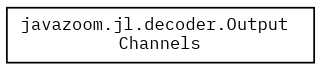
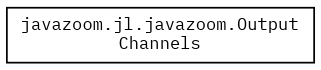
node "javazoom.jl.decoder.Output Channels": label "javazoom.jl.decoder.Output Channels" -> "javazoom.jl.javazoom.Output Channels"
